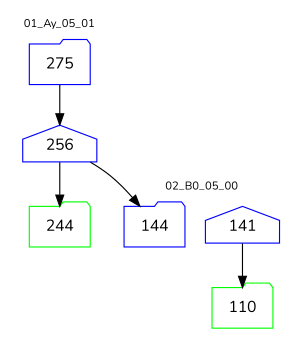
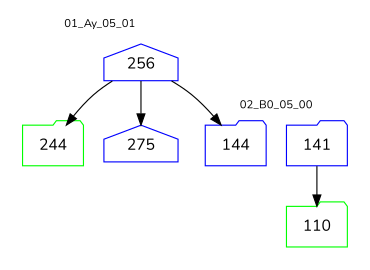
node "275": shape folder -> house
edge "275" -> "256": reversed
node "141": shape house -> folder
